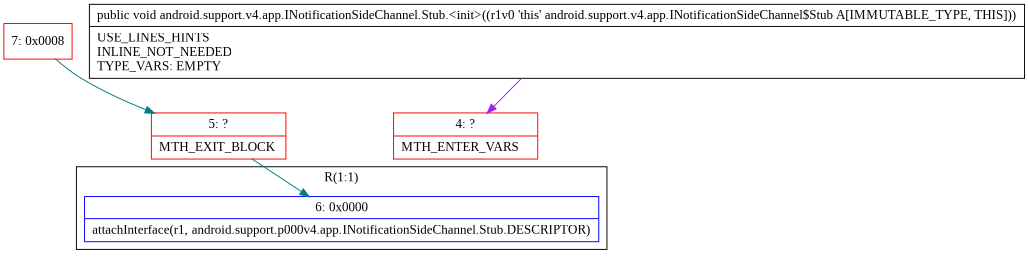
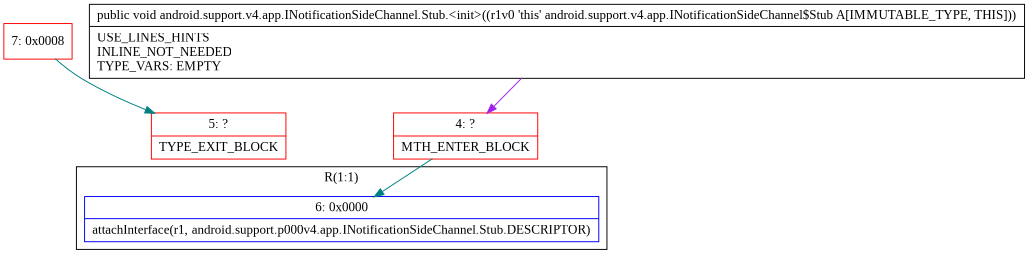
node "5: ?": text "MTH_EXIT_BLOCK" -> "TYPE_EXIT_BLOCK"
node "4: ?": text "MTH_ENTER_VARS" -> "MTH_ENTER_BLOCK"
edge "5: ?" -> "6: 0x0000": now "4: ?" -> "6: 0x0000"
